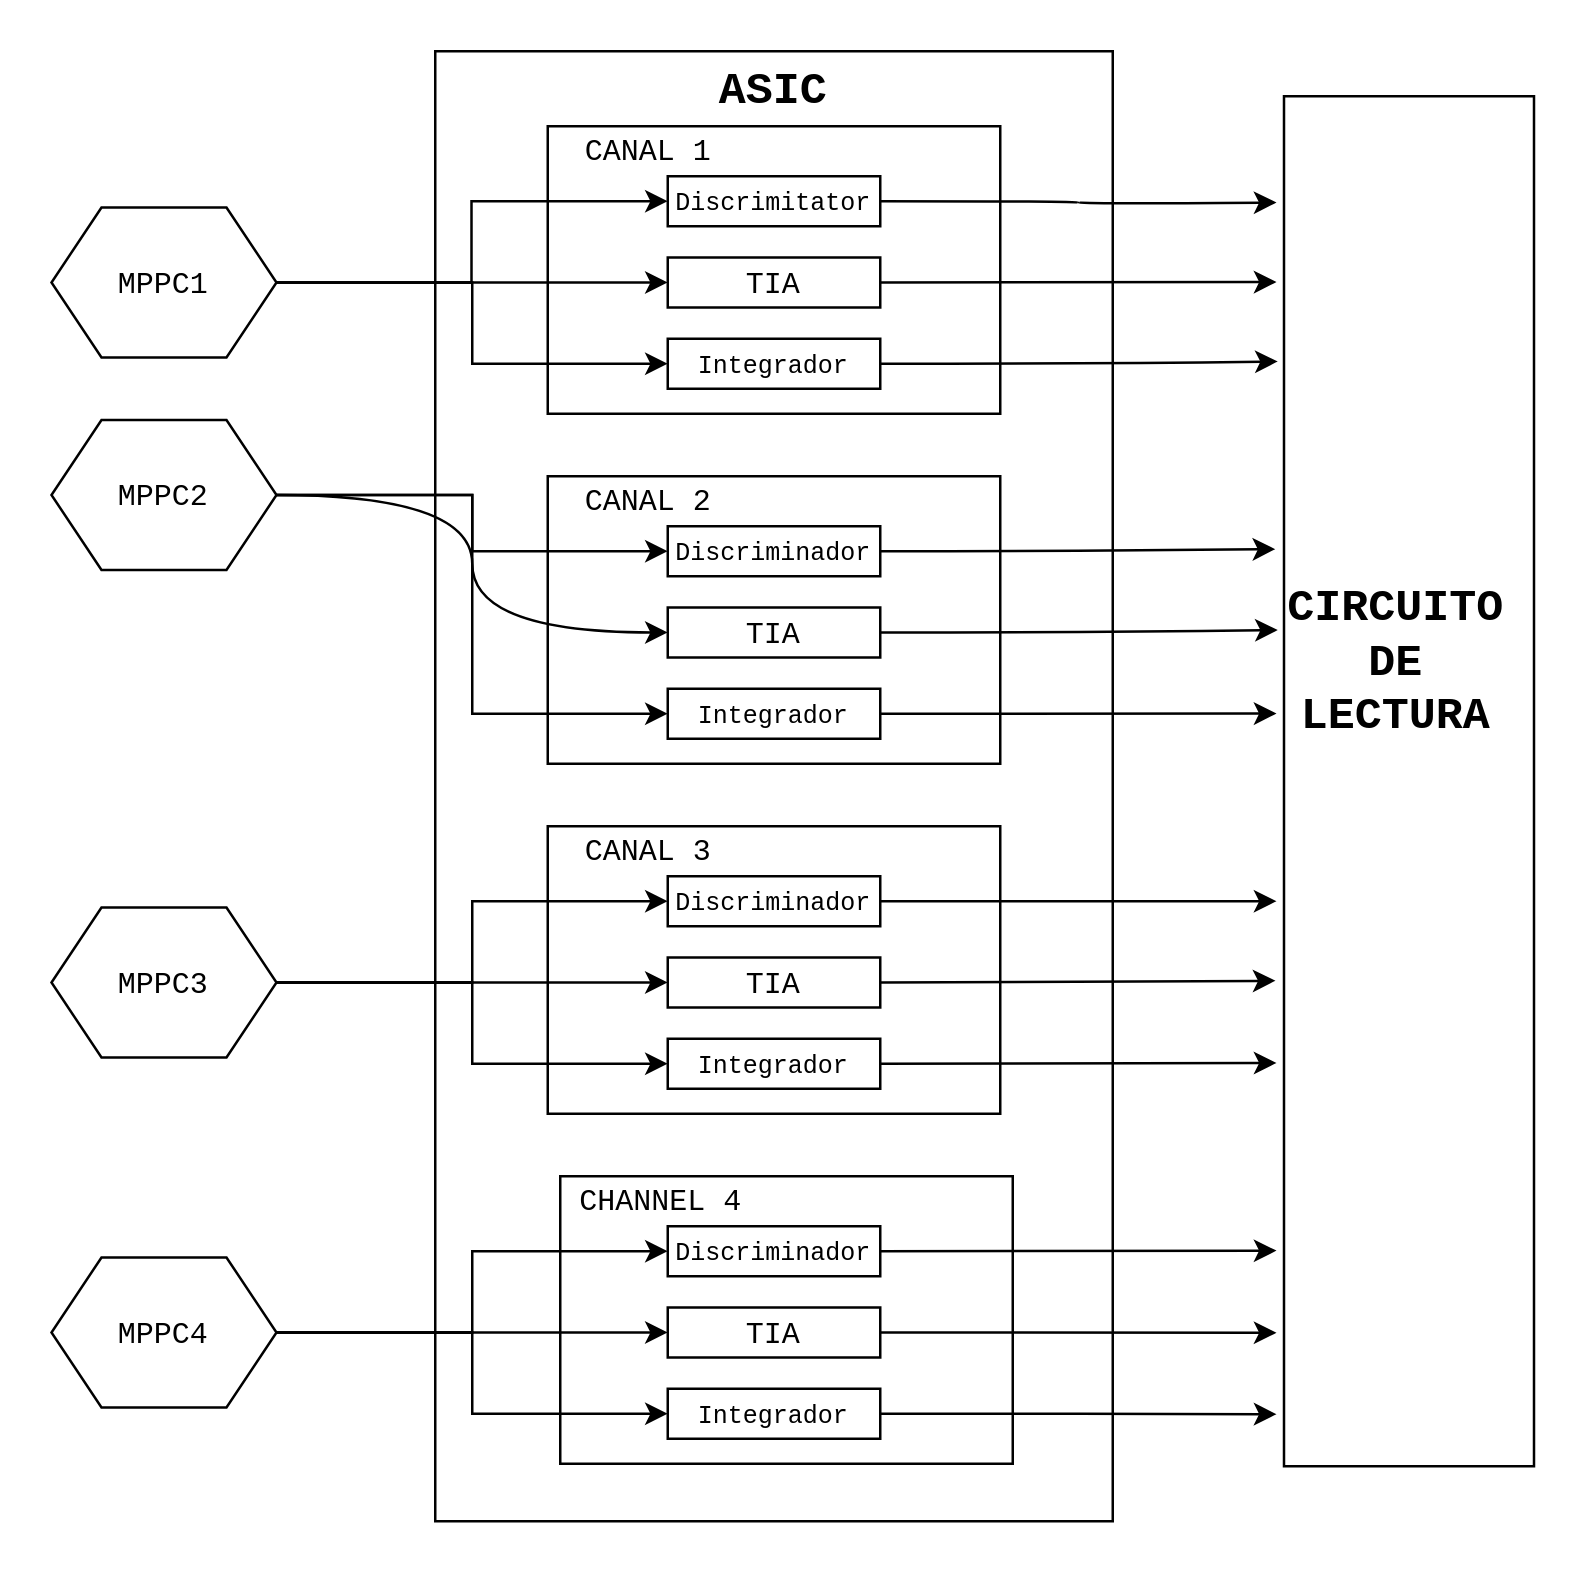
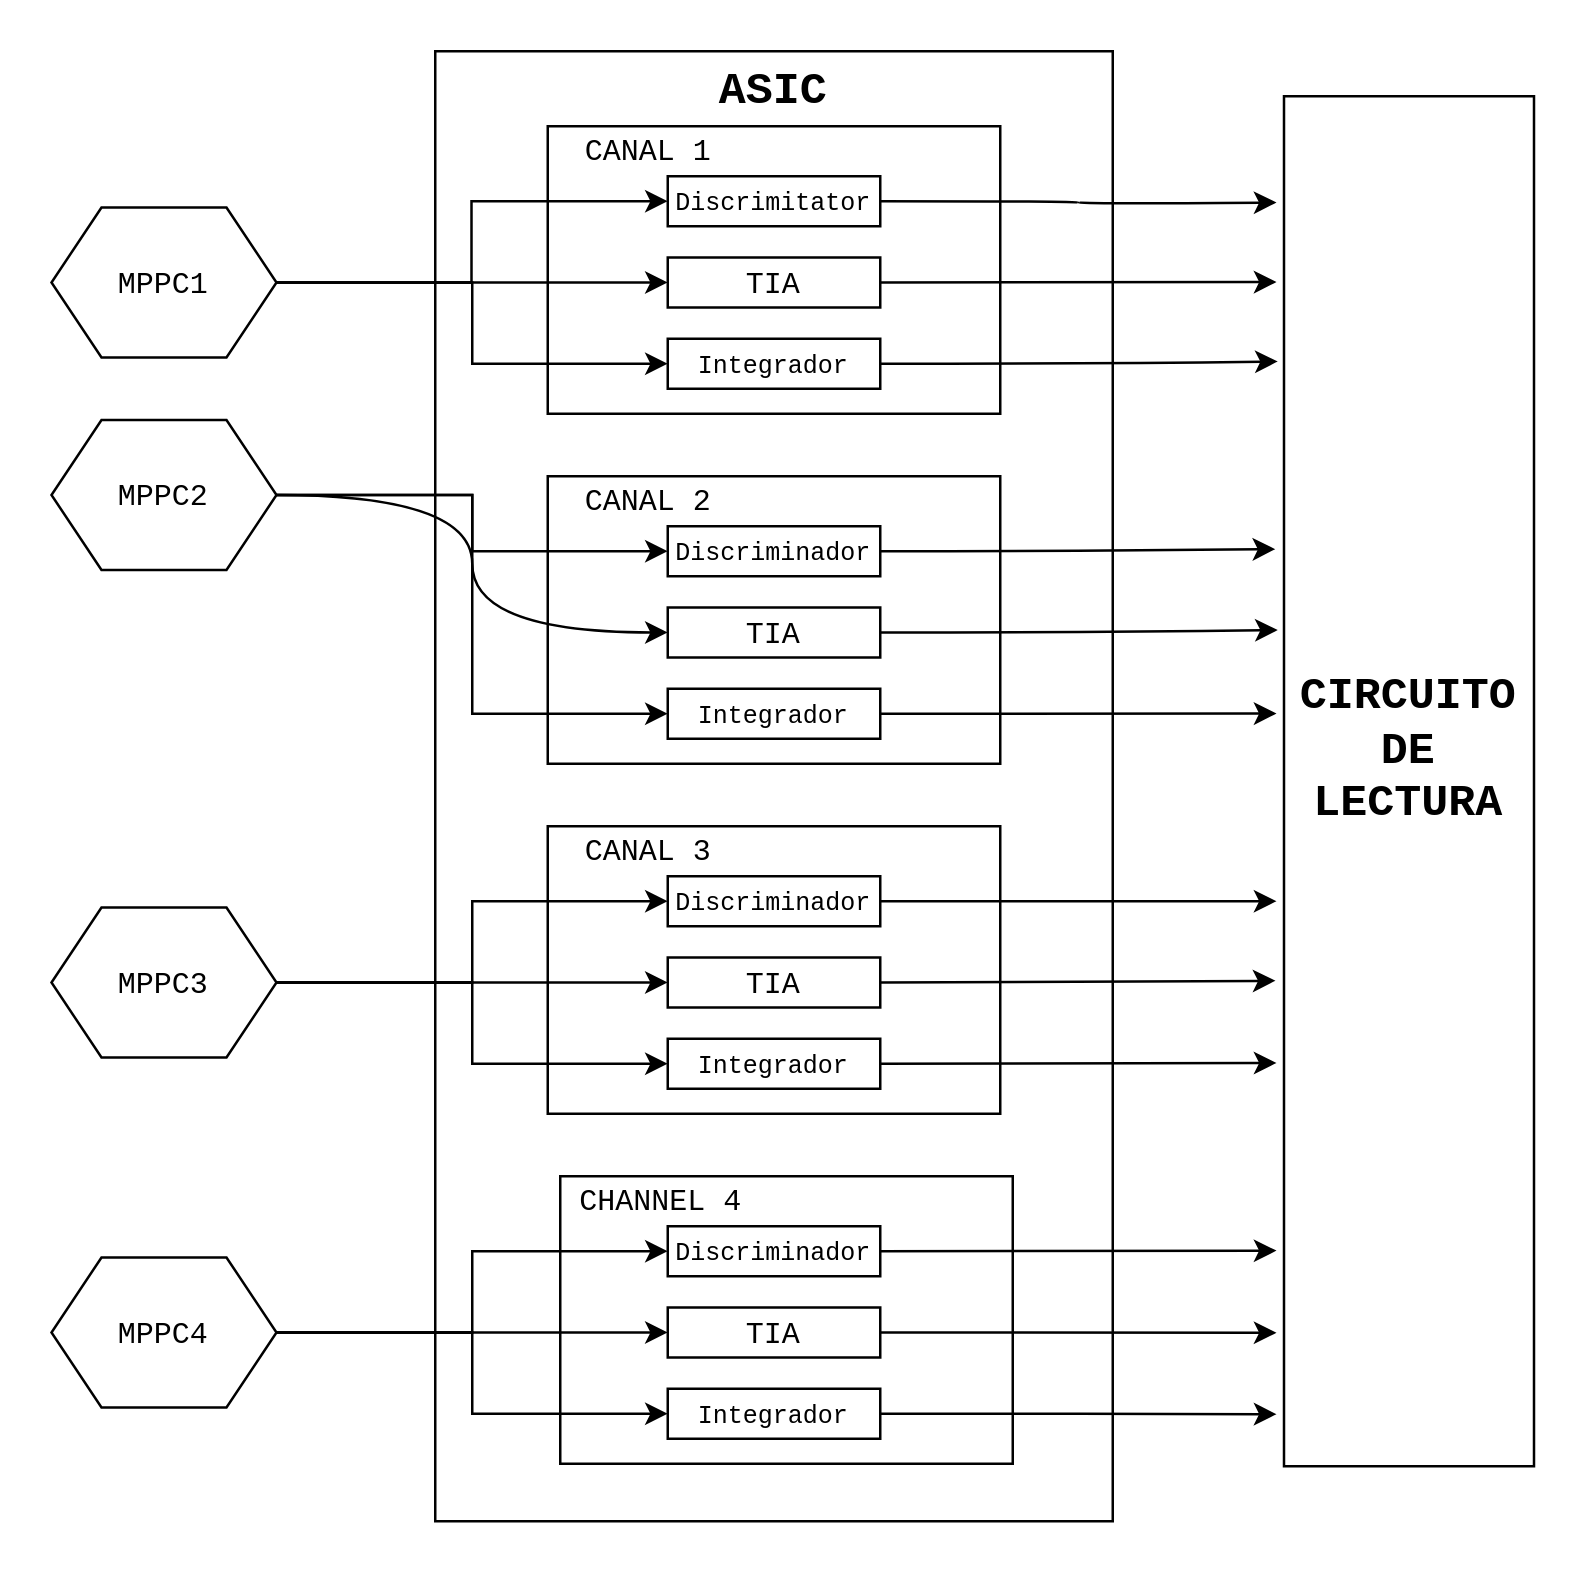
node "CIRCUITO DE LECTURA": moved (1396, 664) -> (1409, 751)
